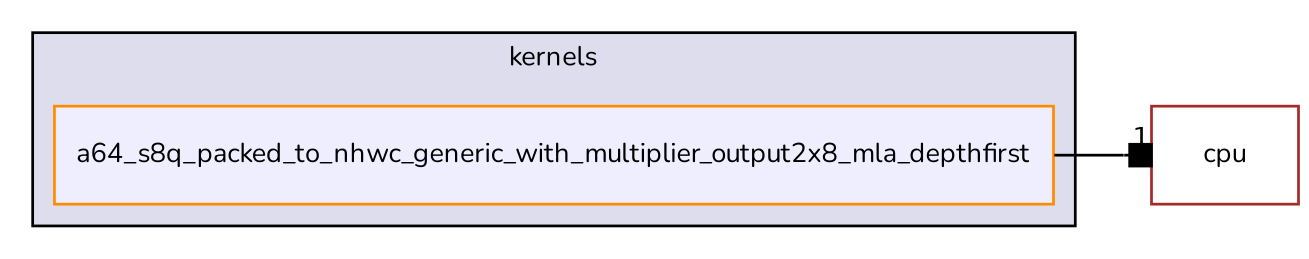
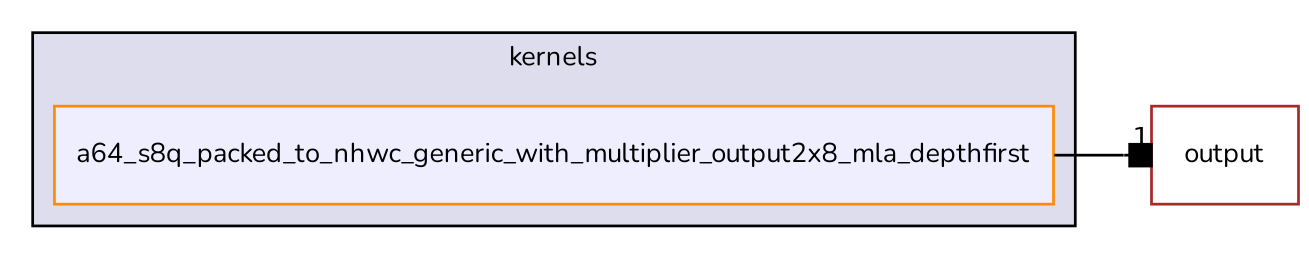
node "cpu": label "cpu" -> "output"
